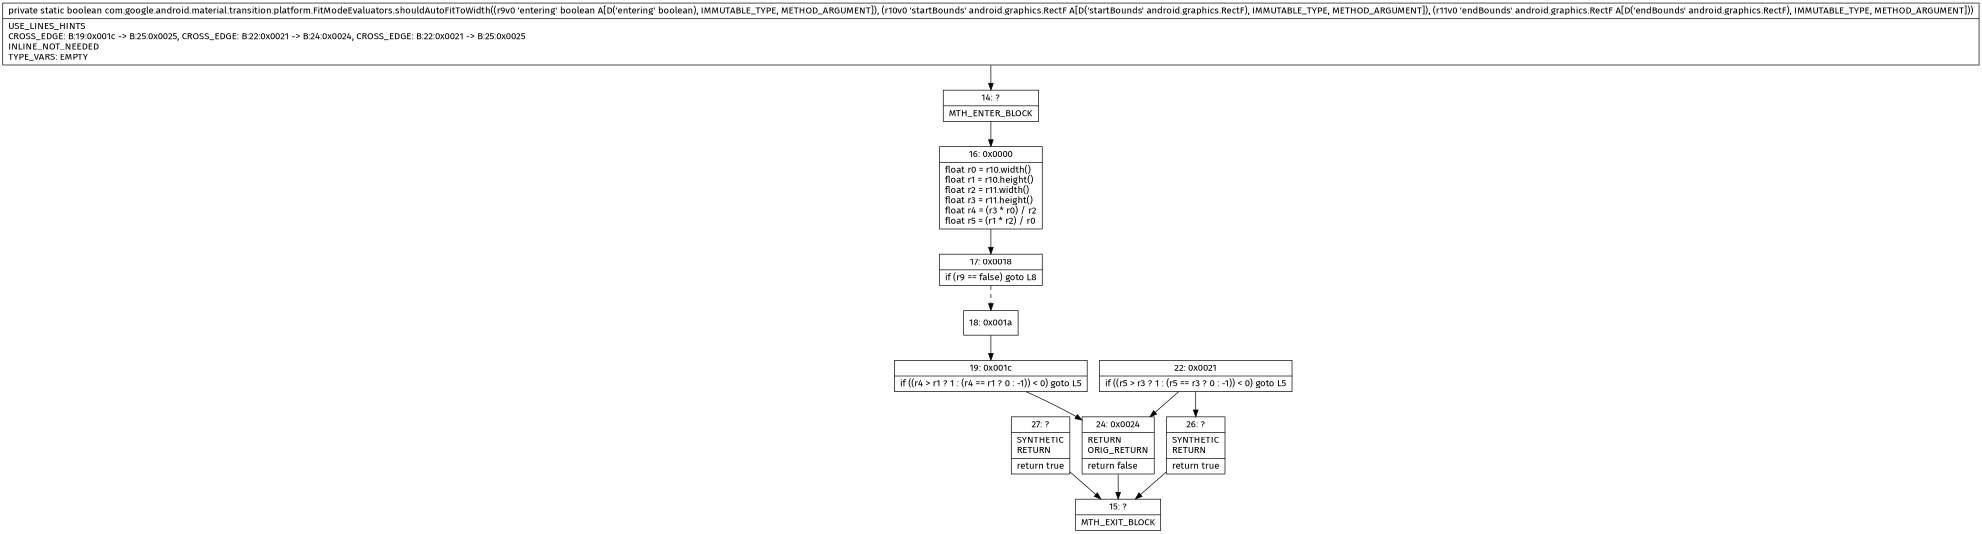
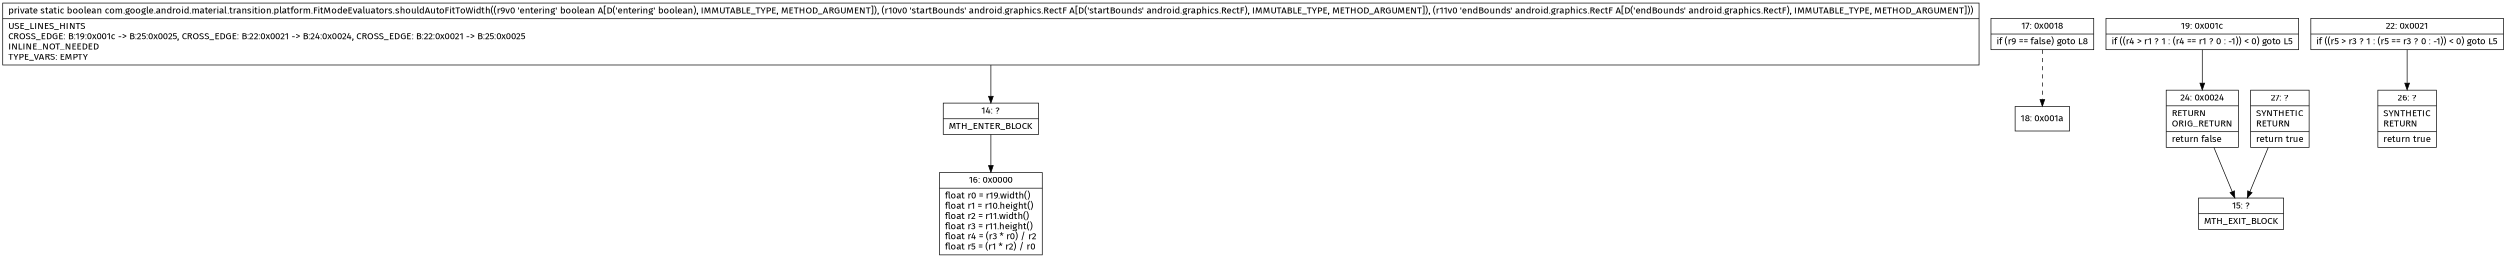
node "16: 0x0000": text "float r0 = r10.width()" -> "float r0 = r19.width()"
edge "16: 0x0000" -> "17: 0x0018": removed
edge "18: 0x001a" -> "19: 0x001c": removed
edge "22: 0x0021" -> "24: 0x0024": removed
edge "26: ?" -> "15: ?": removed
